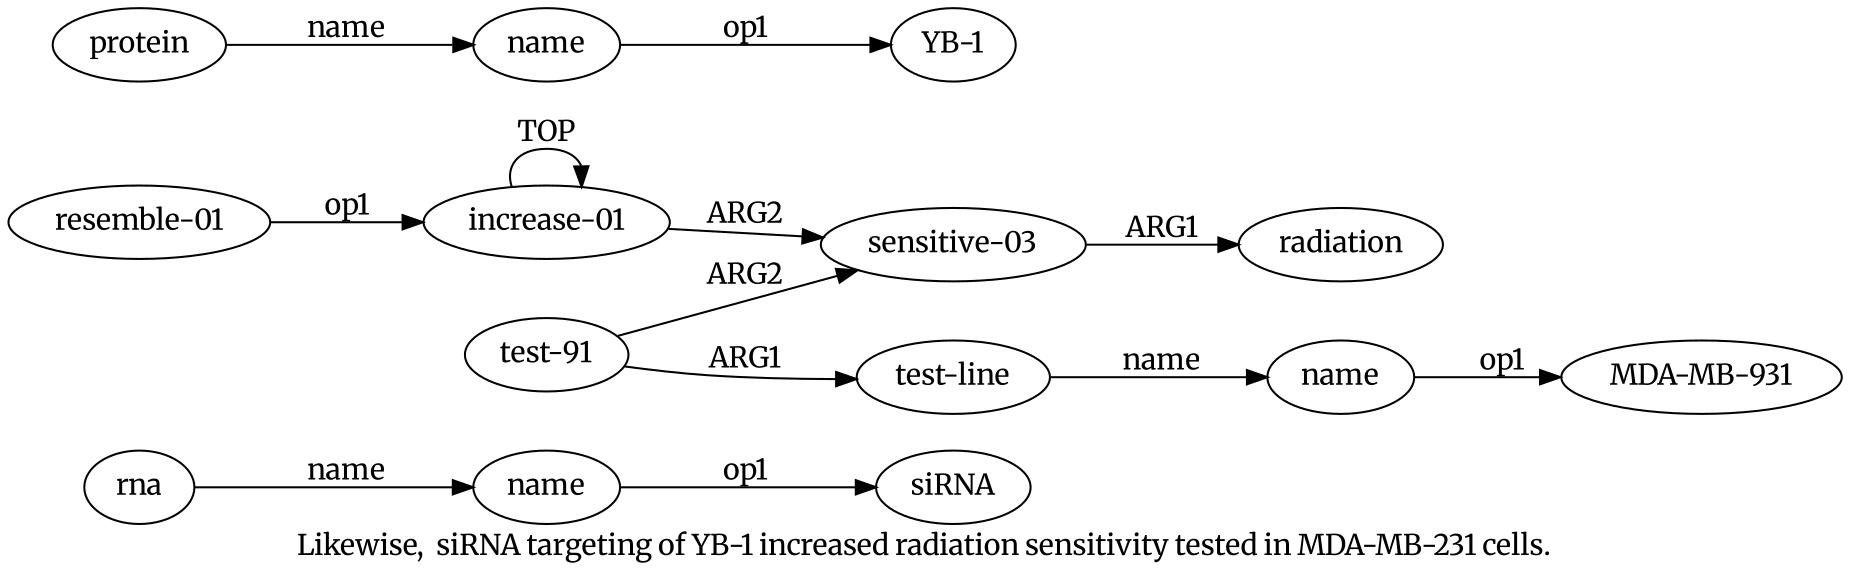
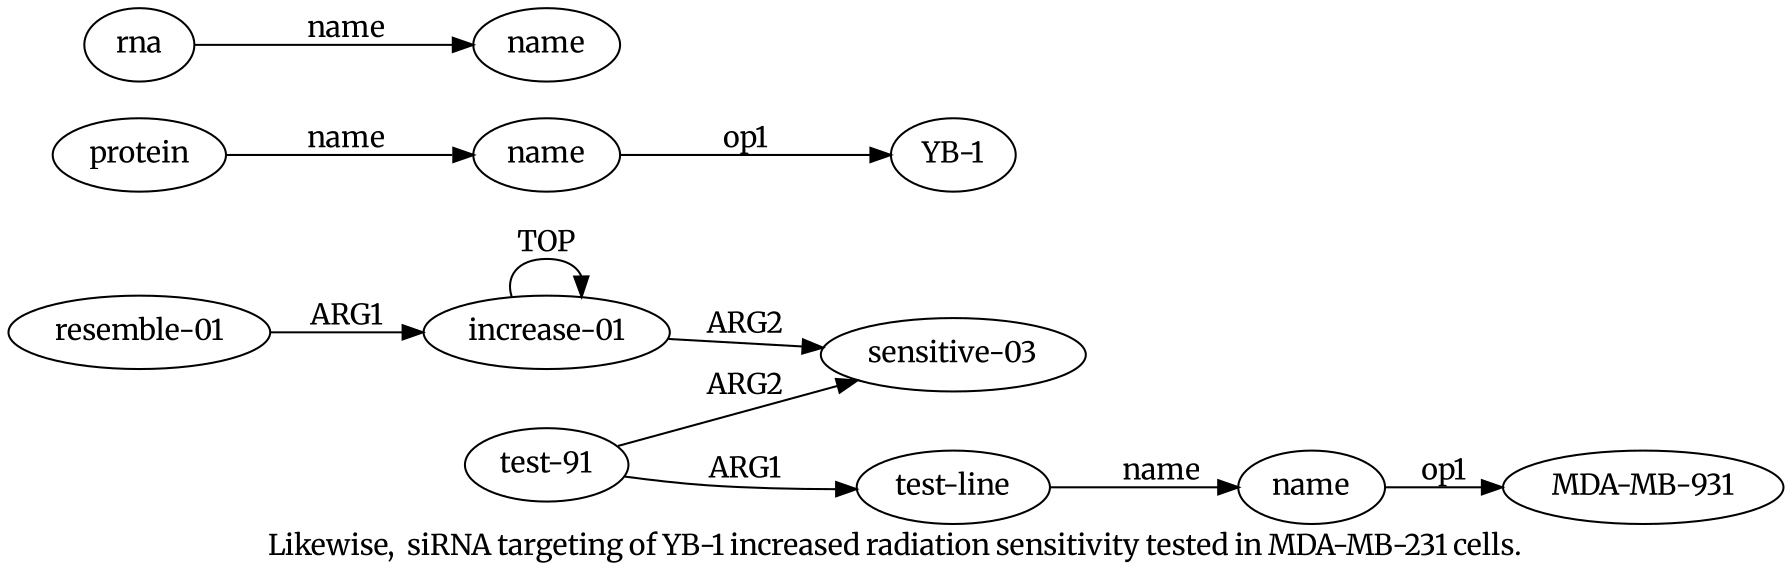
edge "resemble-01" -> "increase-01": label "op1" -> "ARG1"
node "radiation": removed
node "siRNA": removed
